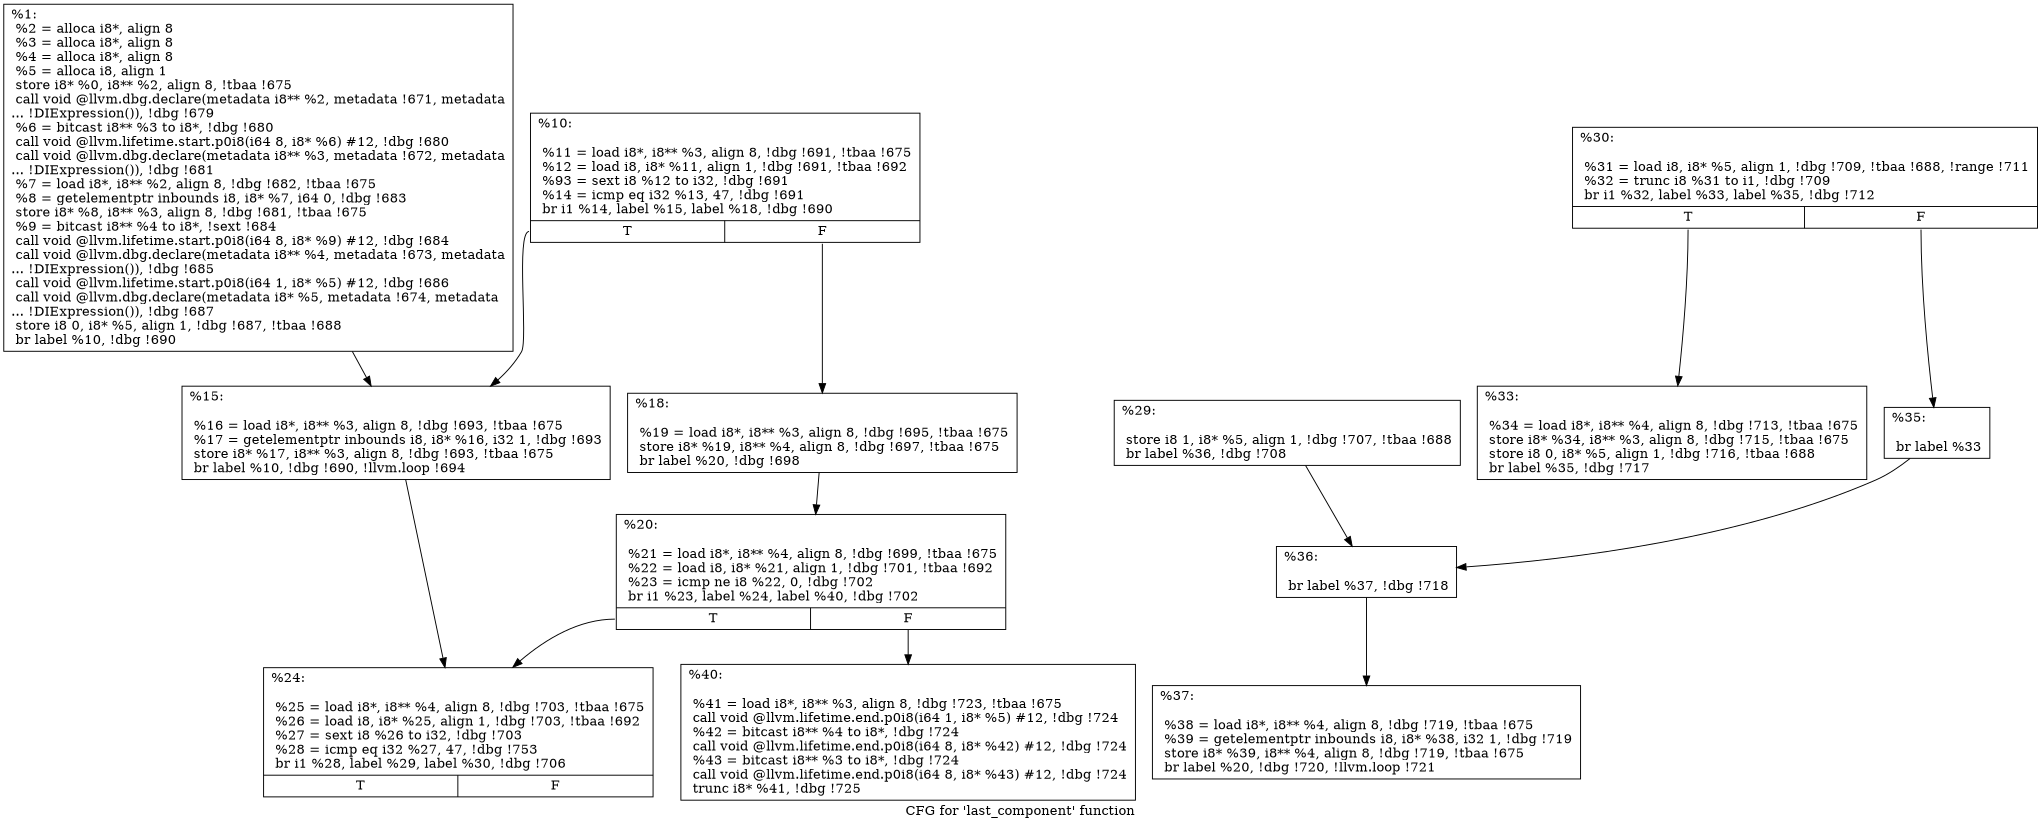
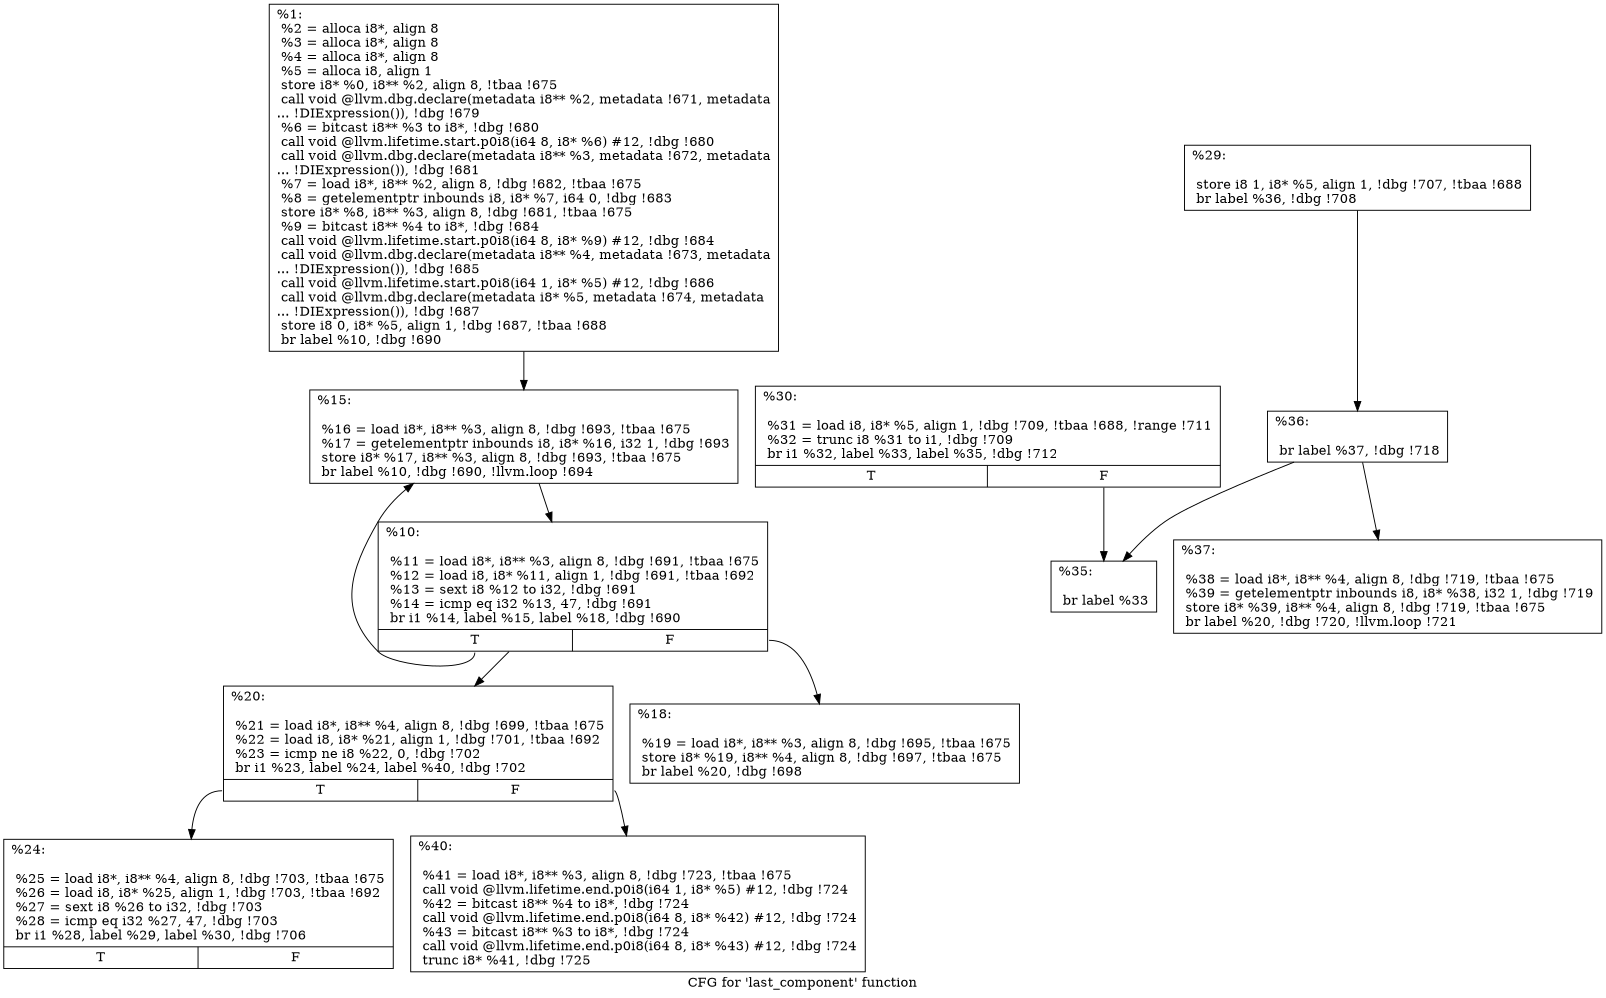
node "%10:": text "%93 = sext i8 %12 to i32, !dbg !691" -> "%13 = sext i8 %12 to i32, !dbg !691"
node "%1:": text "%9 = bitcast i8** %4 to i8*, !sext !684" -> "%9 = bitcast i8** %4 to i8*, !dbg !684"
node "%33:": removed
edge "%18:" -> "%20:": now "%10:" -> "%20:"
edge "%35:" -> "%36:": reversed
edge "%15:" -> "%24:": now "%15:" -> "%10:"
node "%24:": text "%28 = icmp eq i32 %27, 47, !dbg !753" -> "%28 = icmp eq i32 %27, 47, !dbg !703"
